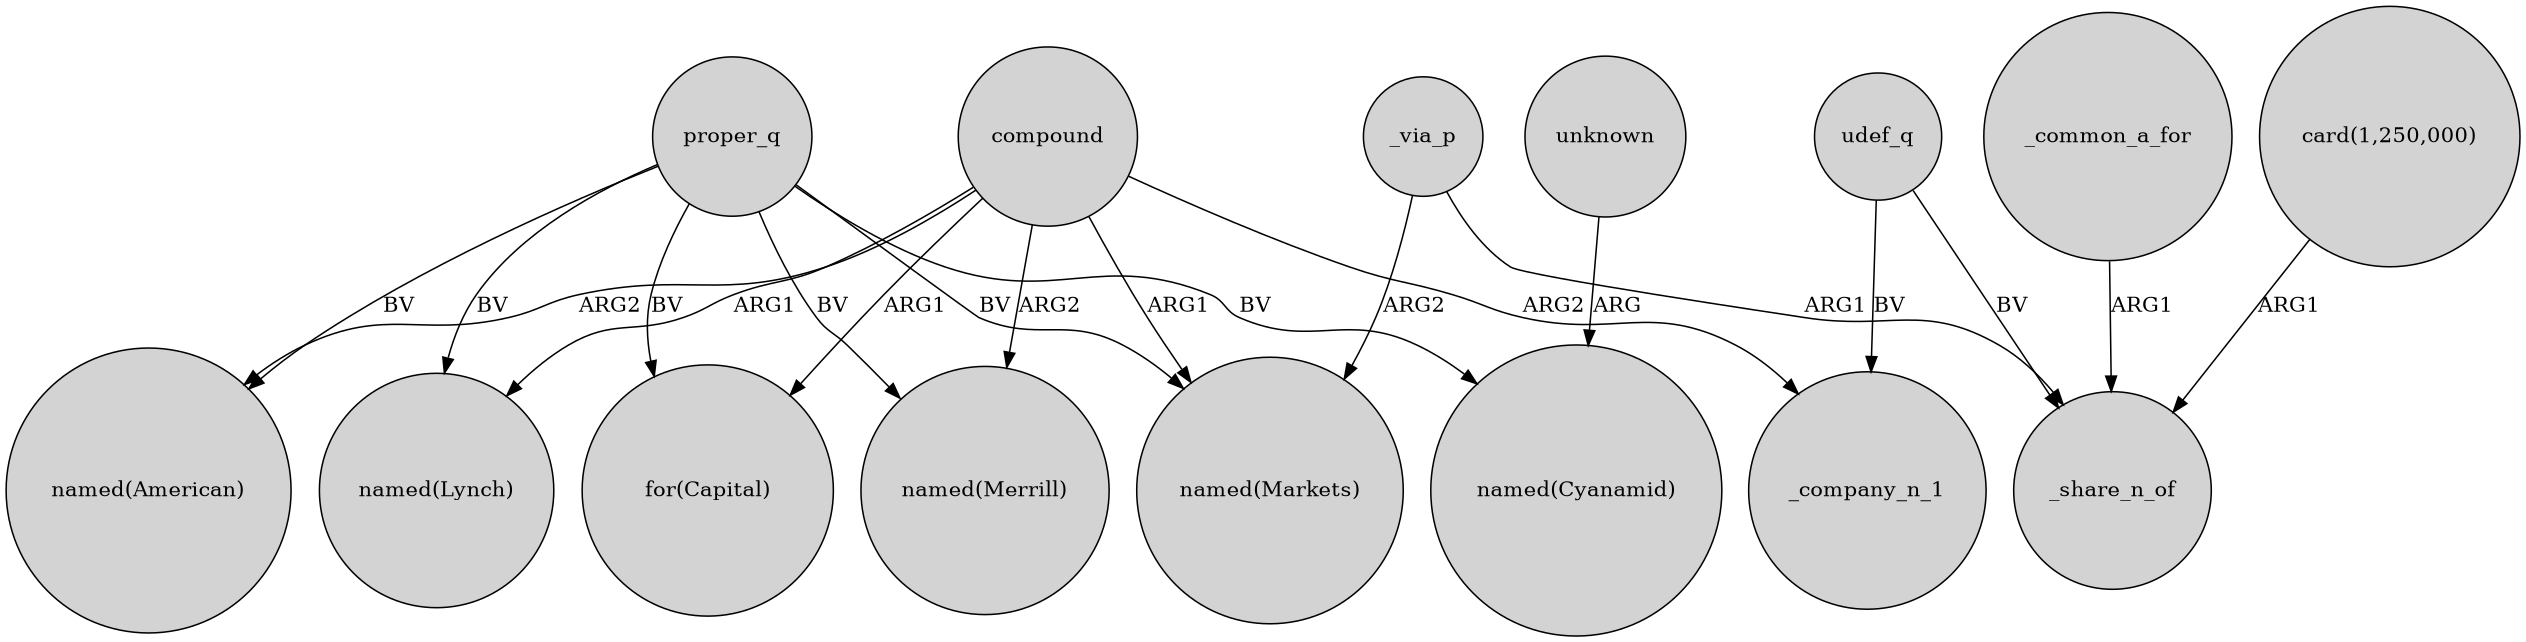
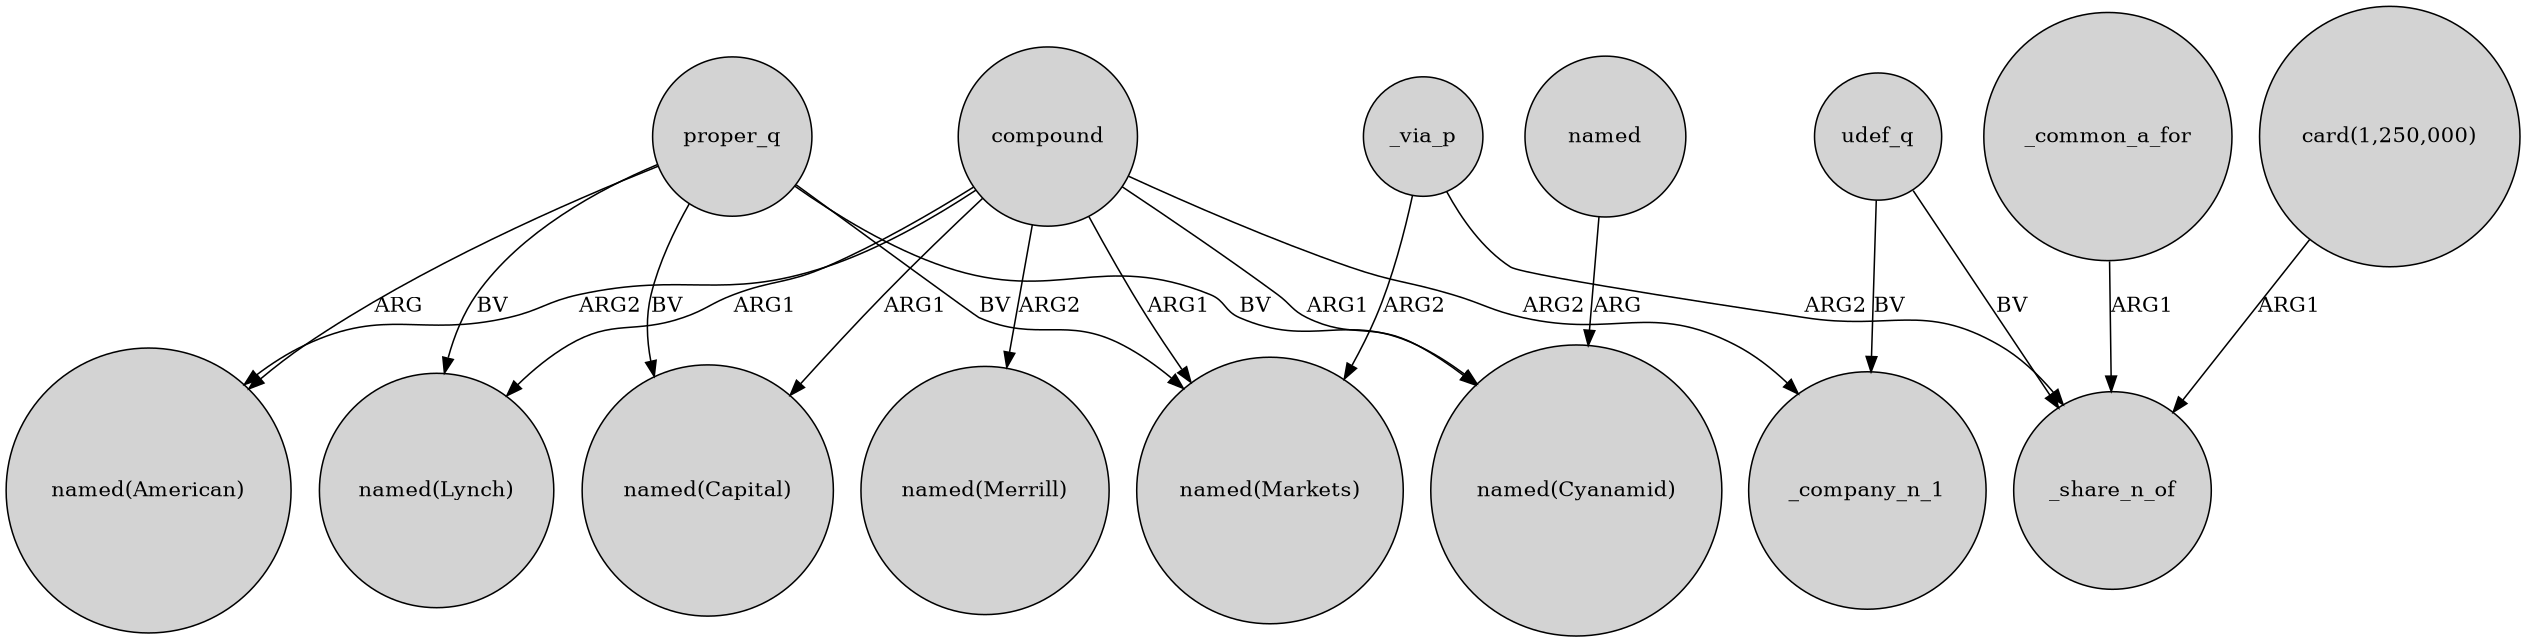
node "unknown": label "unknown" -> "named"
edge "compound" -> "named(Cyanamid)": added, label "ARG1"
edge "proper_q" -> "named(American)": label "BV" -> "ARG"
edge "_via_p" -> "_share_n_of": label "ARG1" -> "ARG2"
edge "proper_q" -> "named(Merrill)": removed, label "BV"
node "for(Capital)": label "for(Capital)" -> "named(Capital)"
